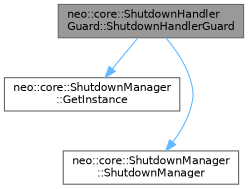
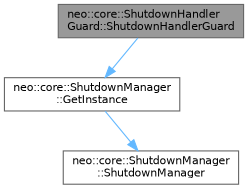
edge "neo::core::ShutdownHandler Guard::ShutdownHandlerGuard" -> "neo::core::ShutdownManager ::ShutdownManager": now "neo::core::ShutdownManager ::GetInstance" -> "neo::core::ShutdownManager ::ShutdownManager"
